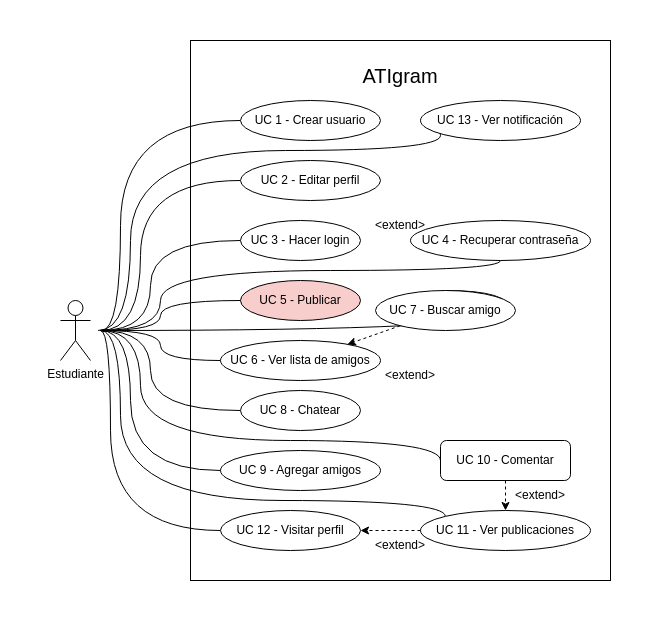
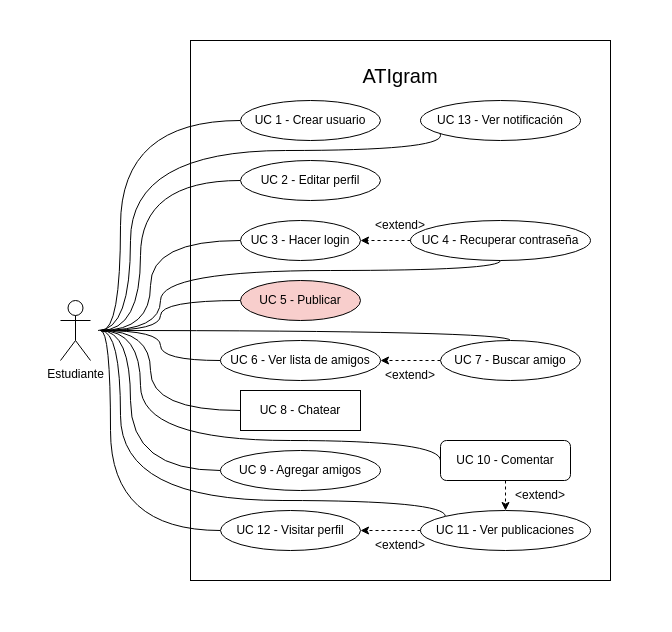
edge "UC 4 - Recuperar contraseña" -> "UC 3 - Hacer login": added
node "UC 7 - Buscar amigo": moved (446, 311) -> (511, 361)
node "UC 8 - Chatear": shape ellipse -> rectangle
